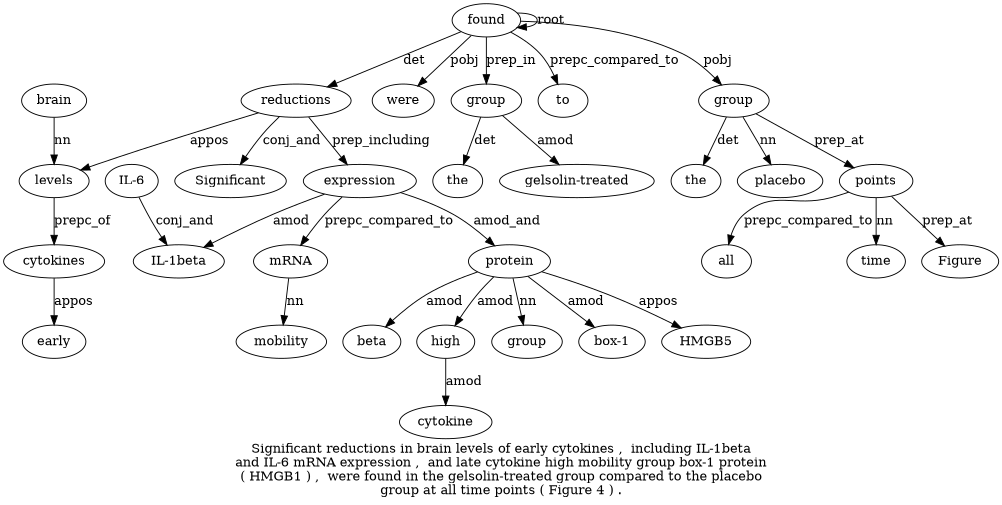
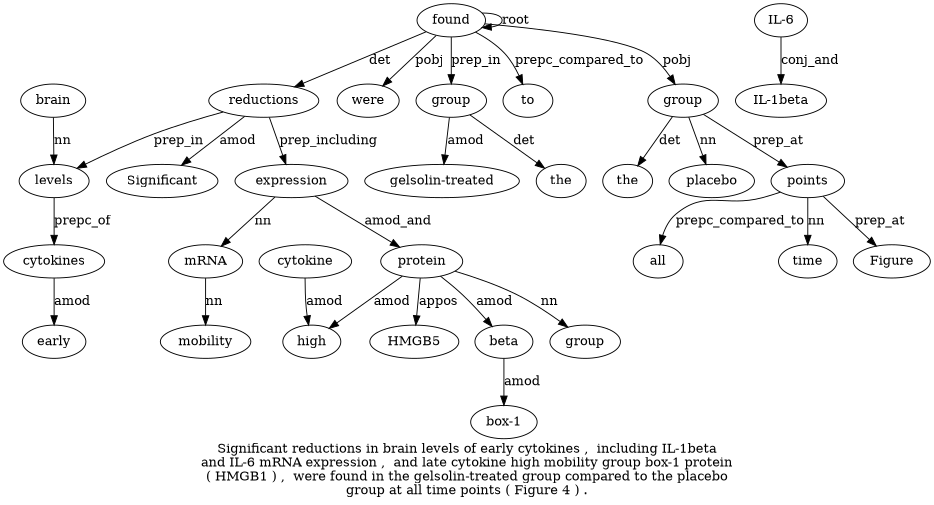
edge "reductions" -> "levels": label "appos" -> "prep_in"
edge "reductions" -> "Significant": label "conj_and" -> "amod"
edge "expression" -> "IL-1beta": removed, label "amod"
edge "expression" -> "mRNA": label "prepc_compared_to" -> "nn"
edge "protein" -> "box-1": now "beta" -> "box-1"
edge "cytokines" -> "early": label "appos" -> "amod"
edge "high" -> "cytokine": reversed
